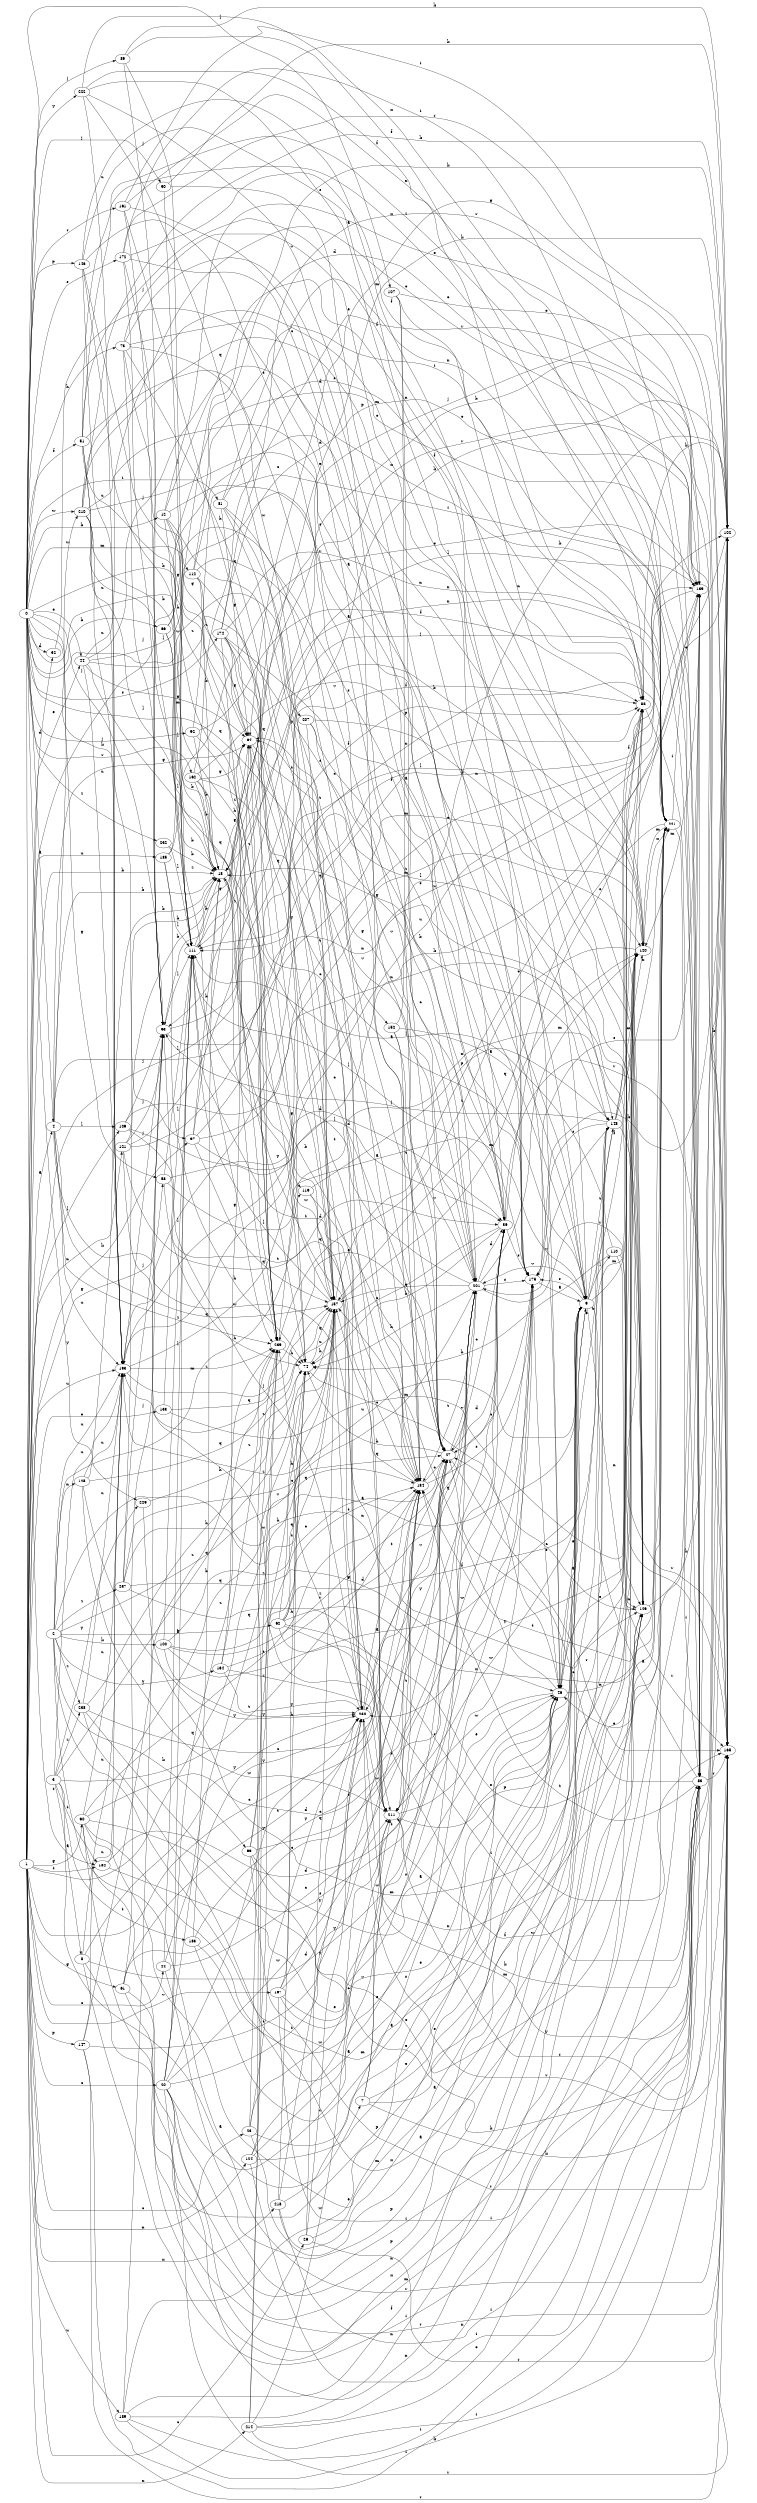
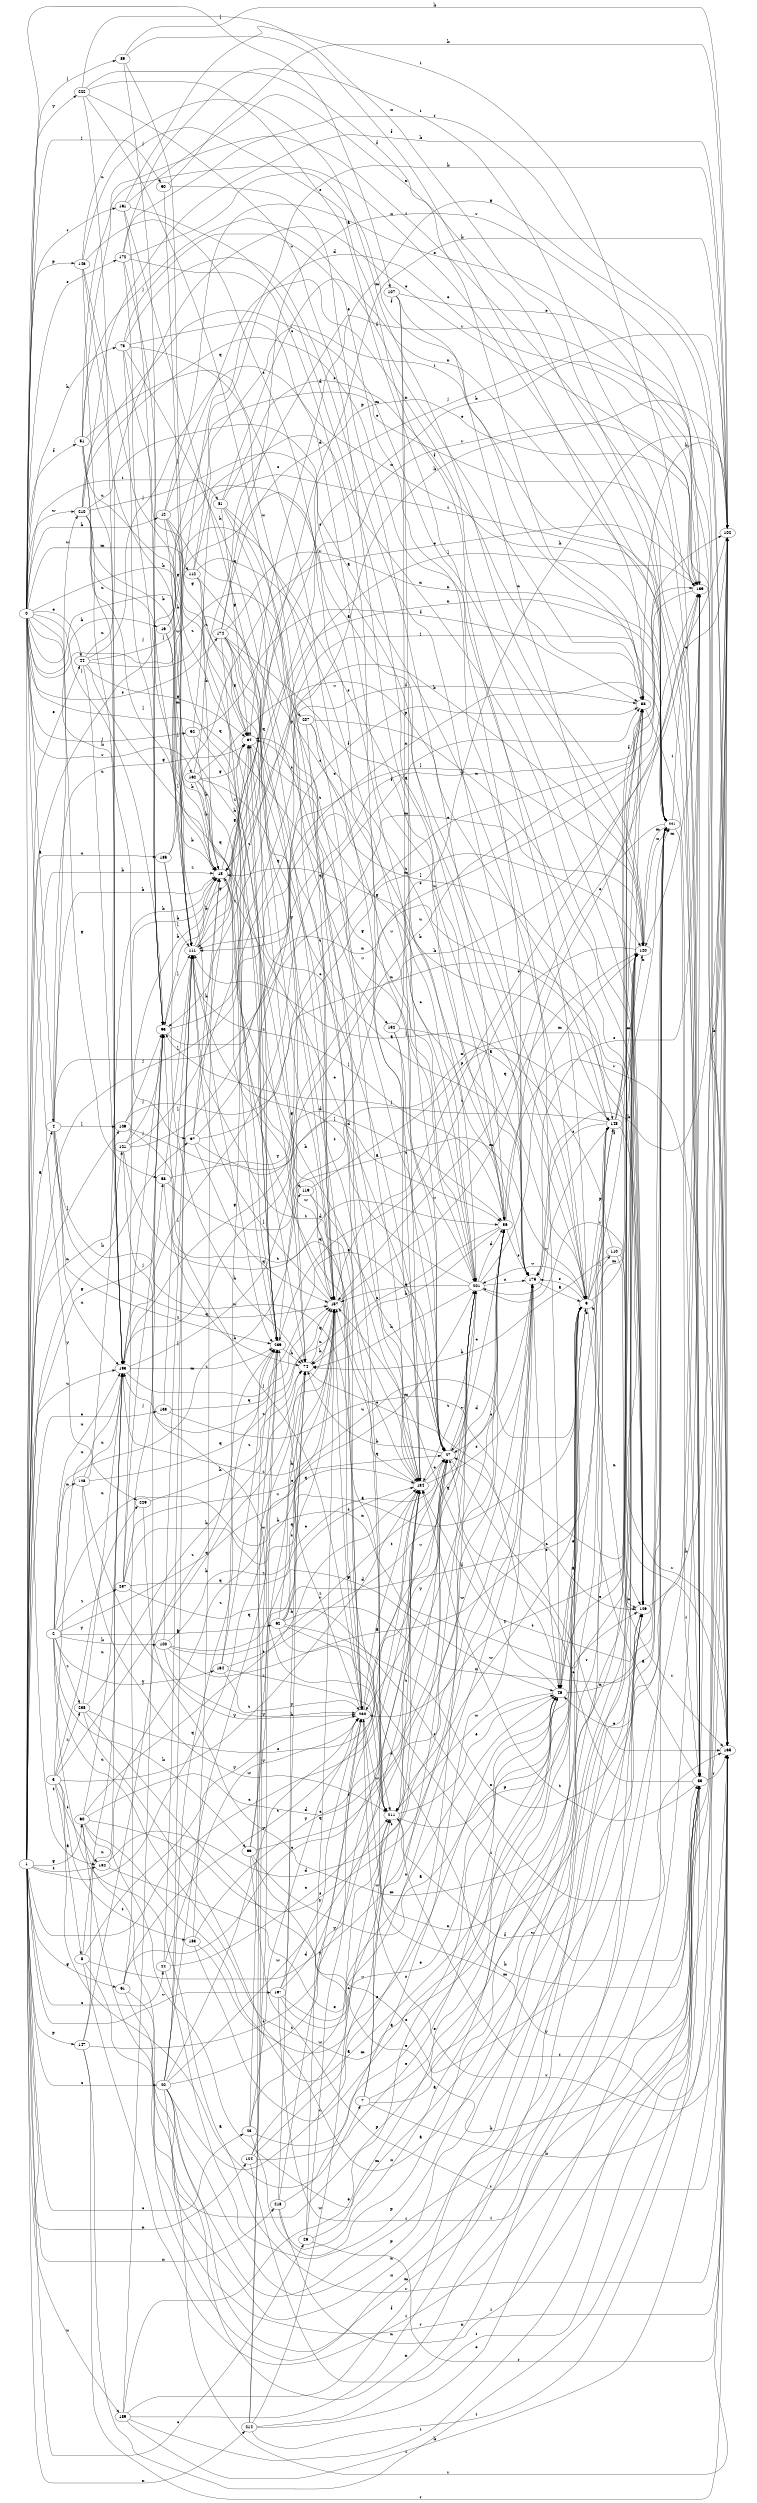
node "66": label "66" -> "16"
node "32": removed
node "232": removed
edge "9" -> "148": label "t" -> "p"
